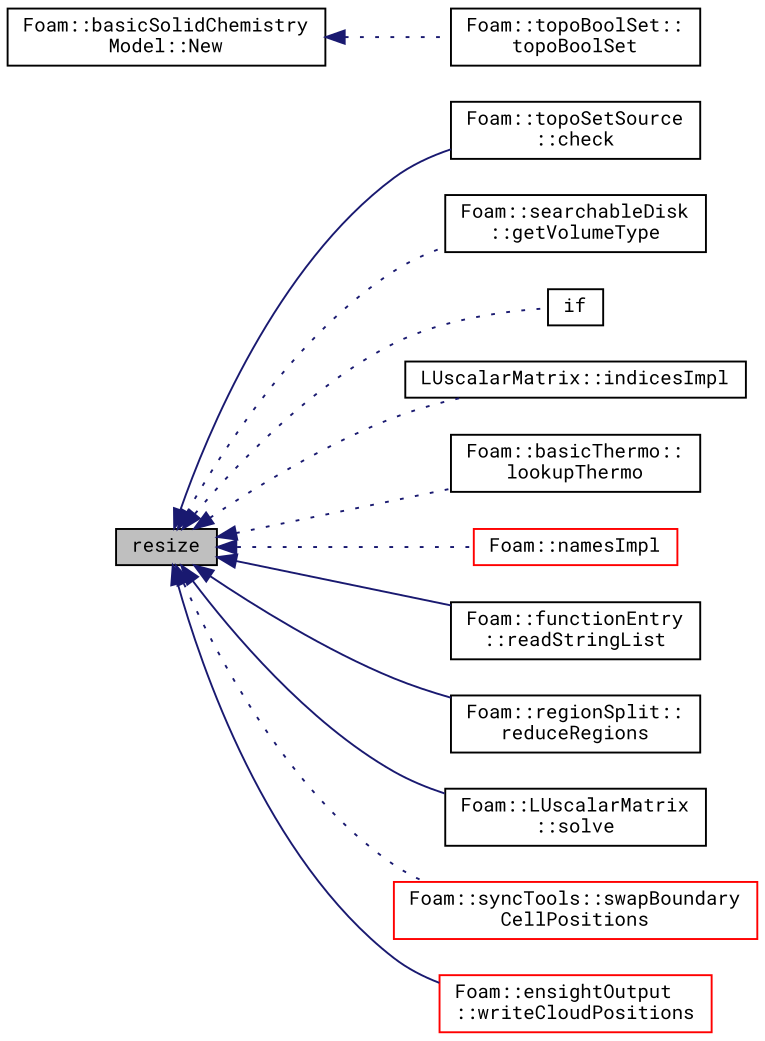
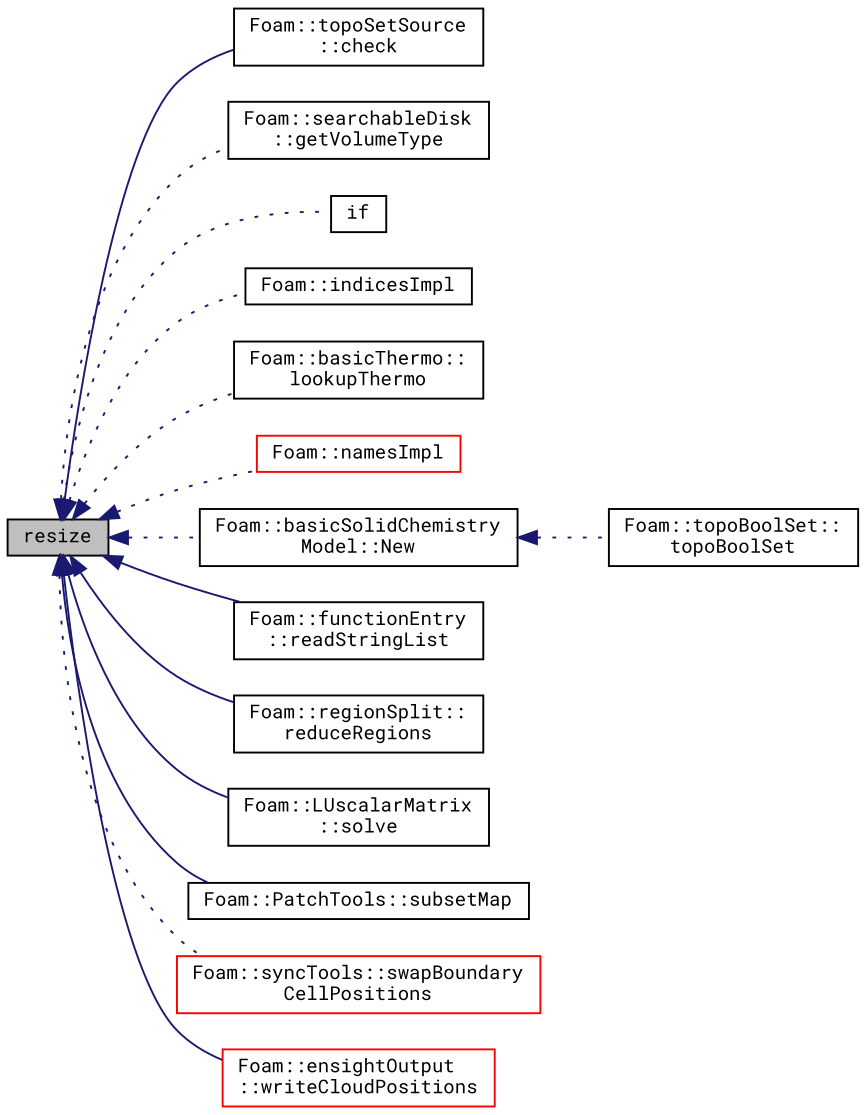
node "LUscalarMatrix::indicesImpl": label "LUscalarMatrix::indicesImpl" -> "Foam::indicesImpl"
edge "Foam::basicSolidChemistry Model::New" -> "resize": added
node "Foam::PatchTools::subsetMap": added
